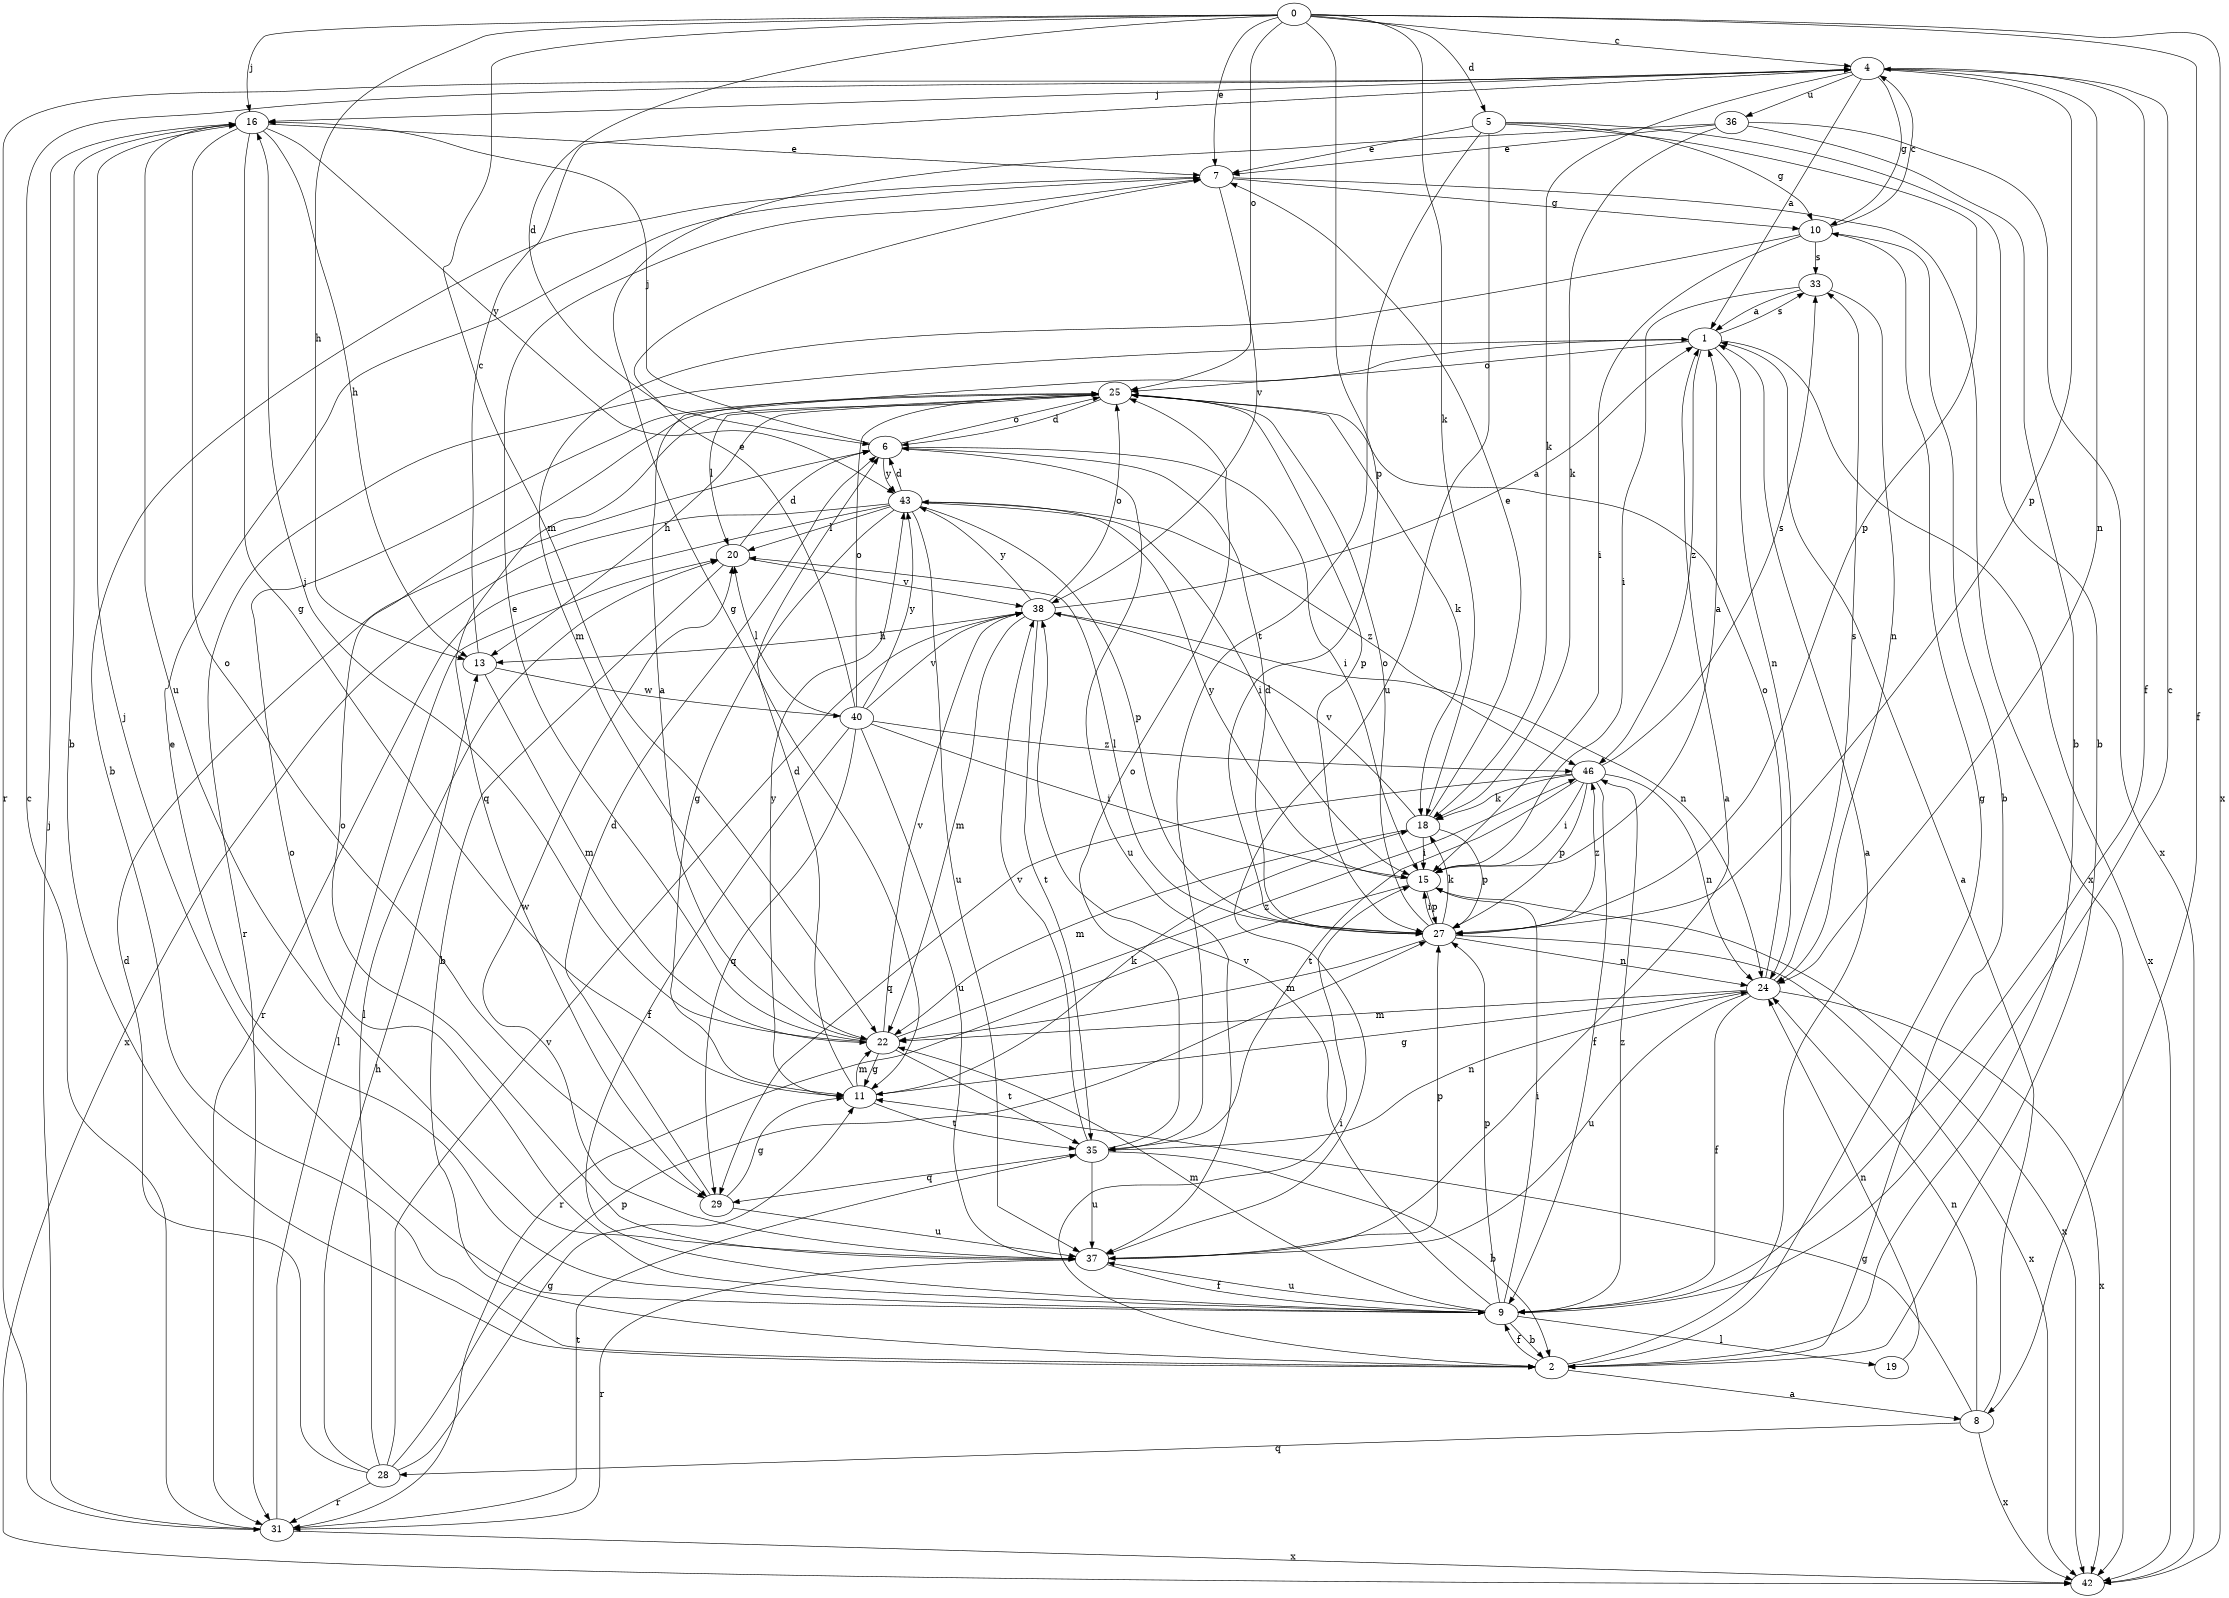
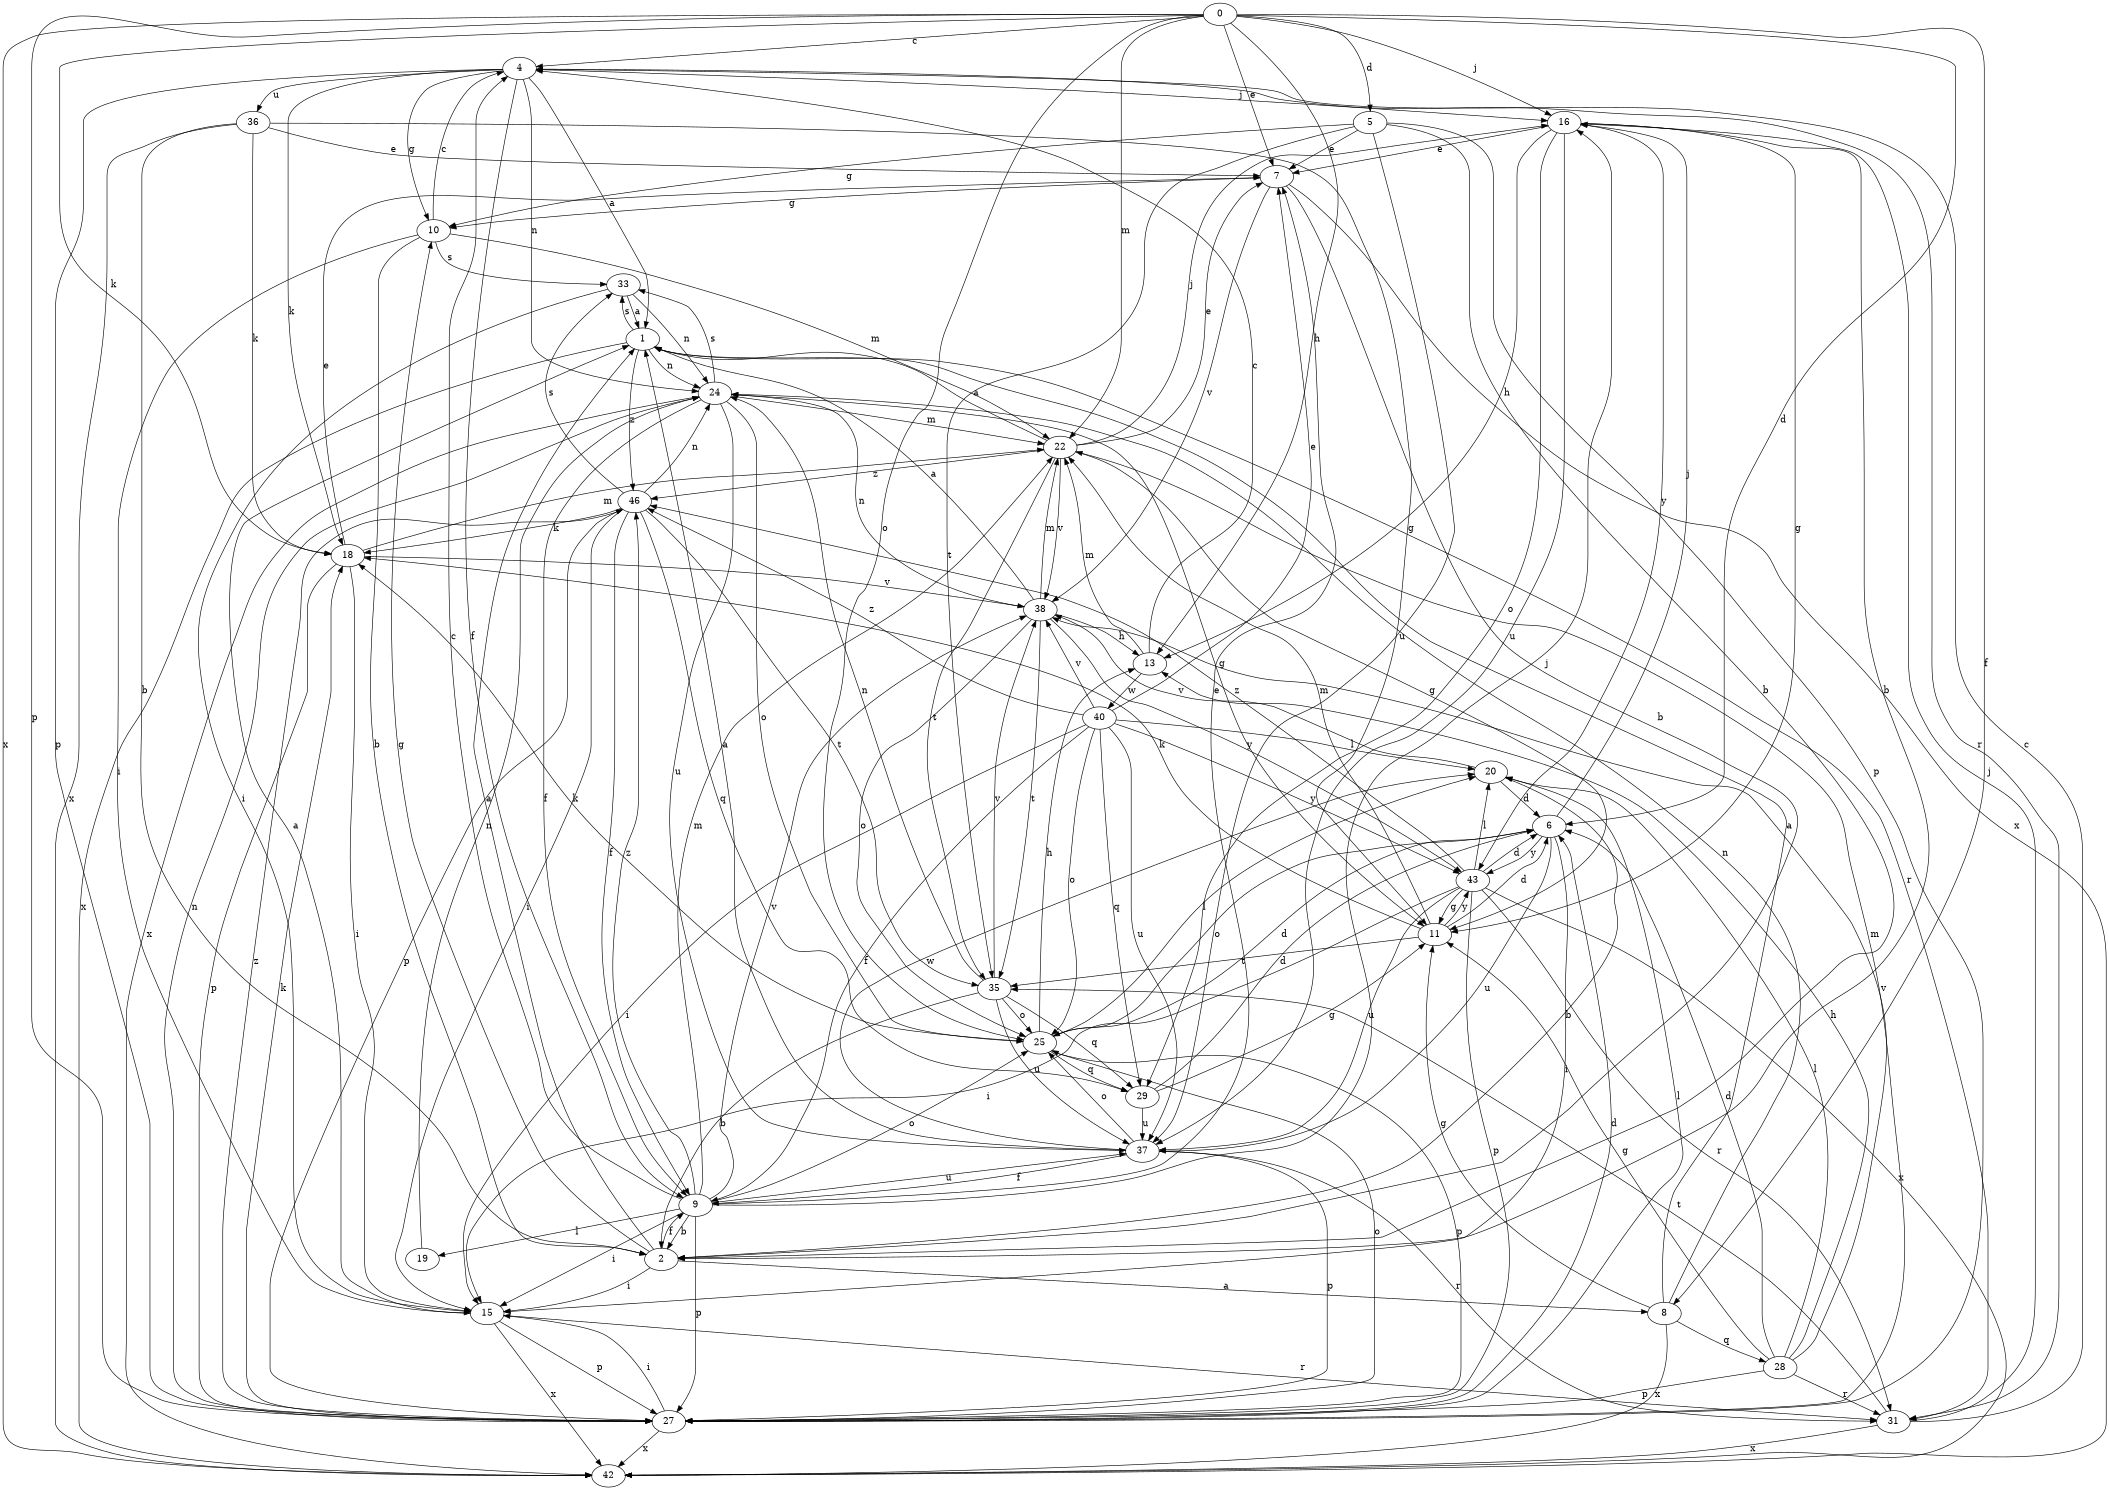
edge "1" -> "25": removed, label "o"
edge "15" -> "43": removed, label "y"
edge "31" -> "20": removed, label "l"
